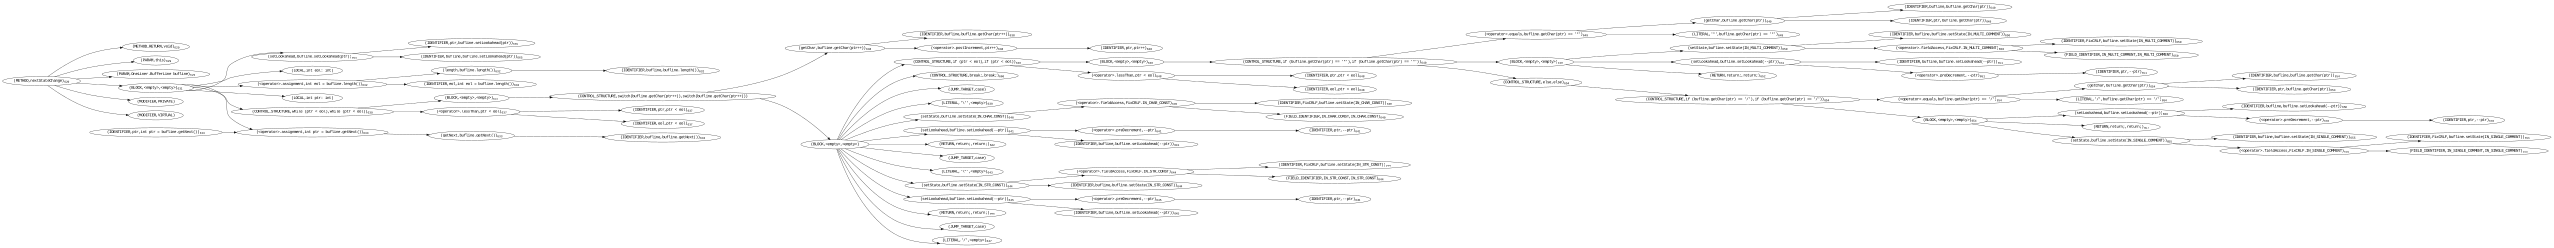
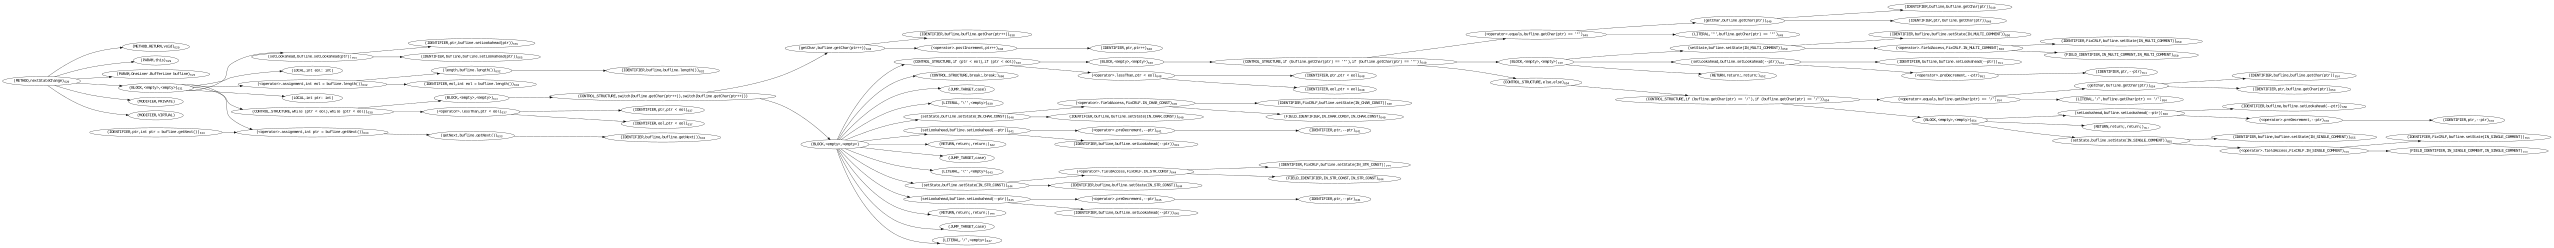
node "(IDENTIFIER,bufline,bufline.setState(IN_CHAR_CONST))": added
